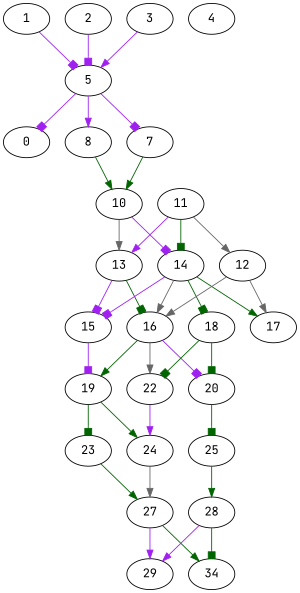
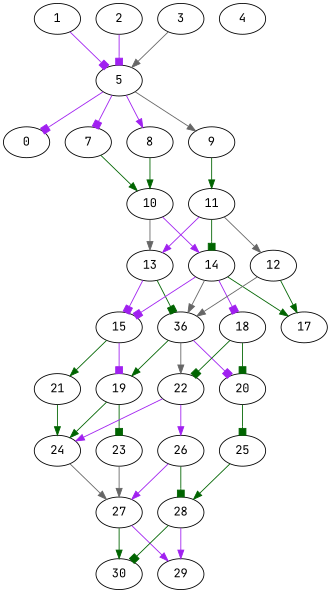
edge "3" -> "5": color purple -> gray40
node "9": added
edge "10" -> "14": arrowhead box -> normal
edge "14" -> "18": color darkgreen -> purple
edge "12" -> "17": color gray40 -> darkgreen
node "16": label "16" -> "36"
node "21": added
node "26": added
edge "23" -> "27": color darkgreen -> gray40
node "34": label "34" -> "30"
